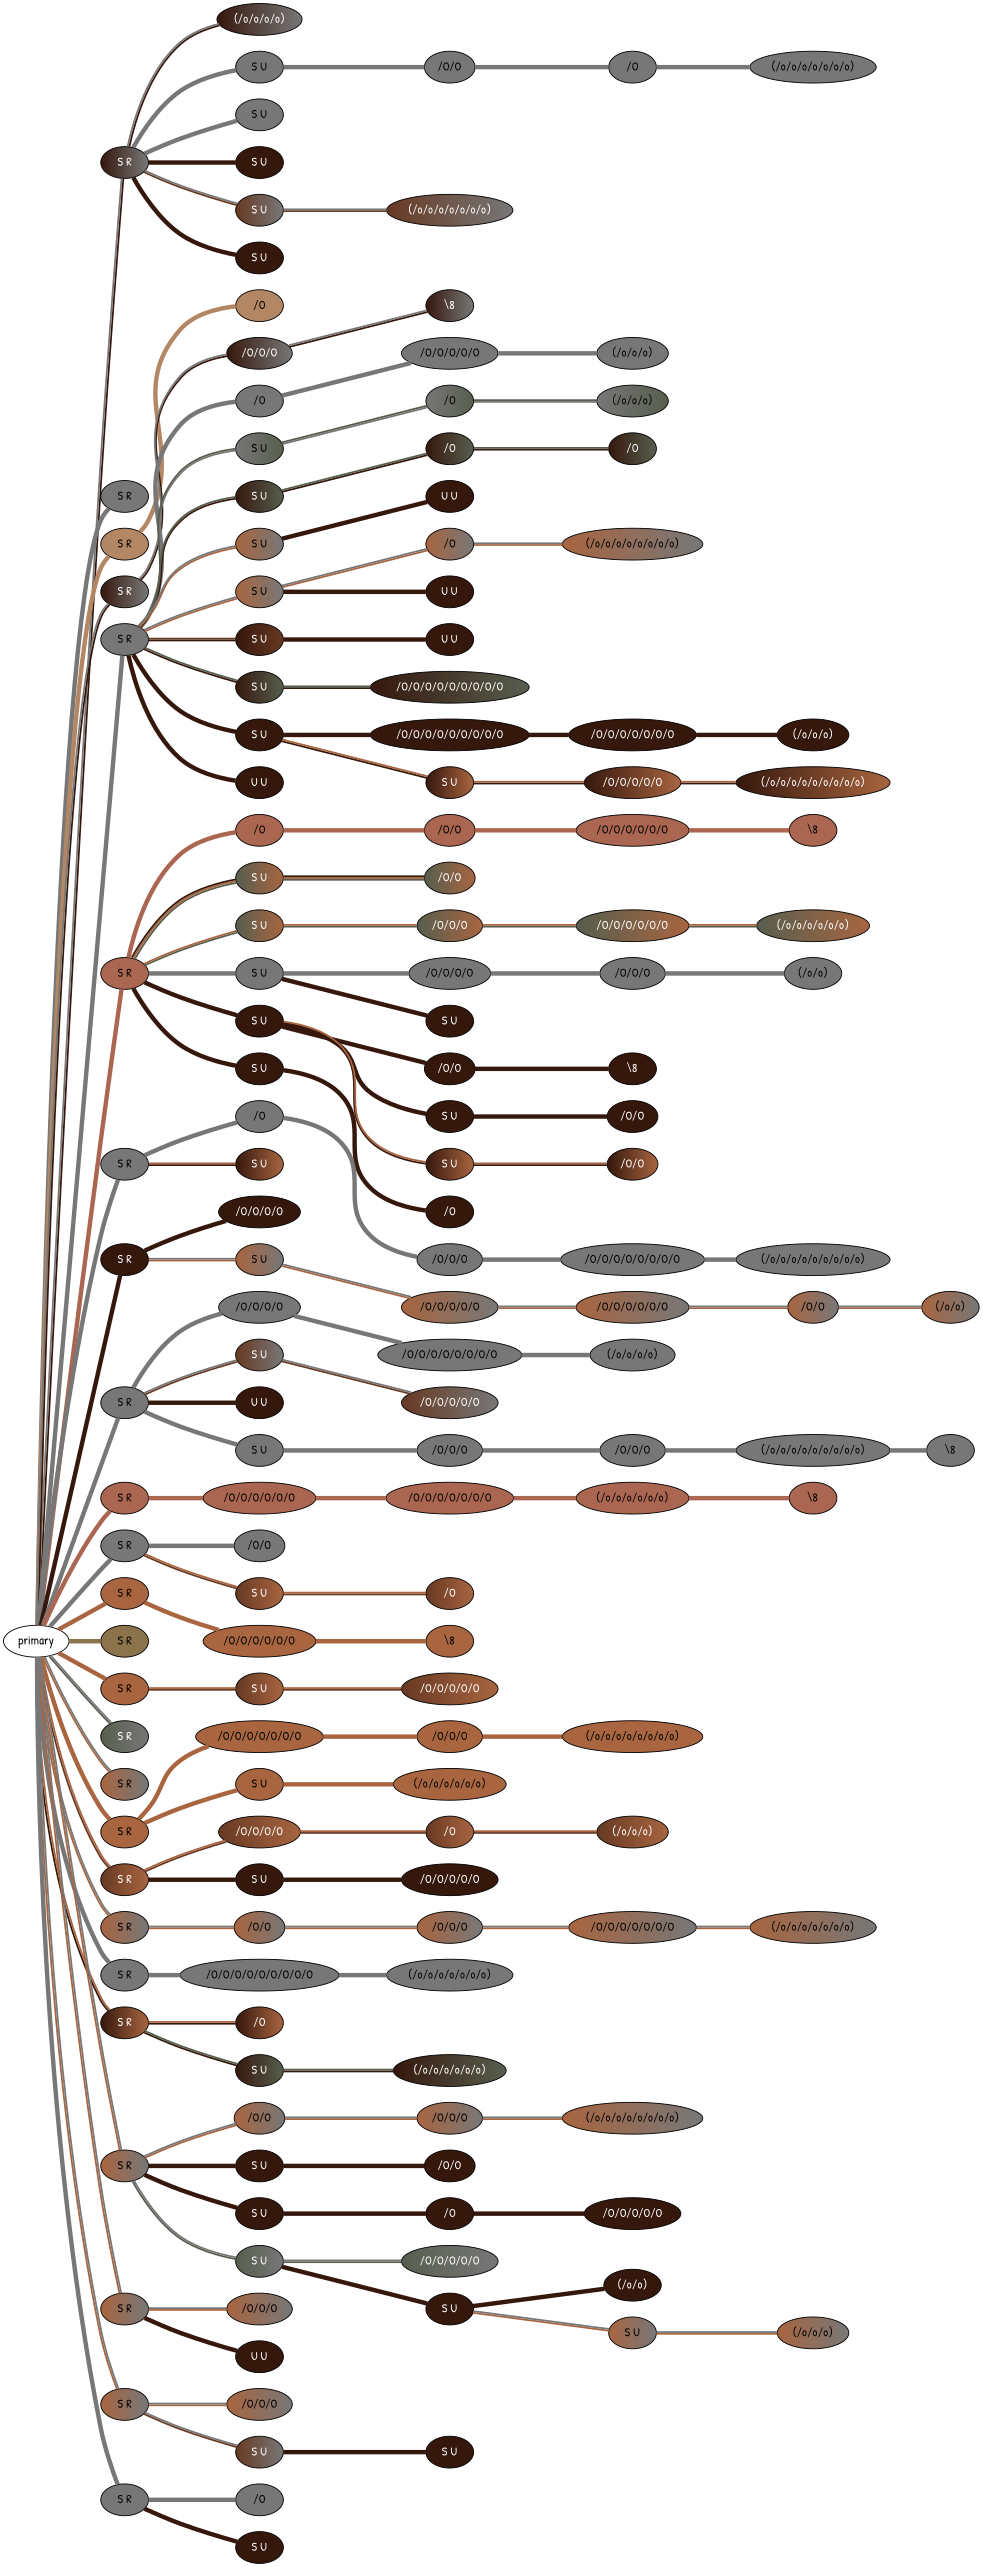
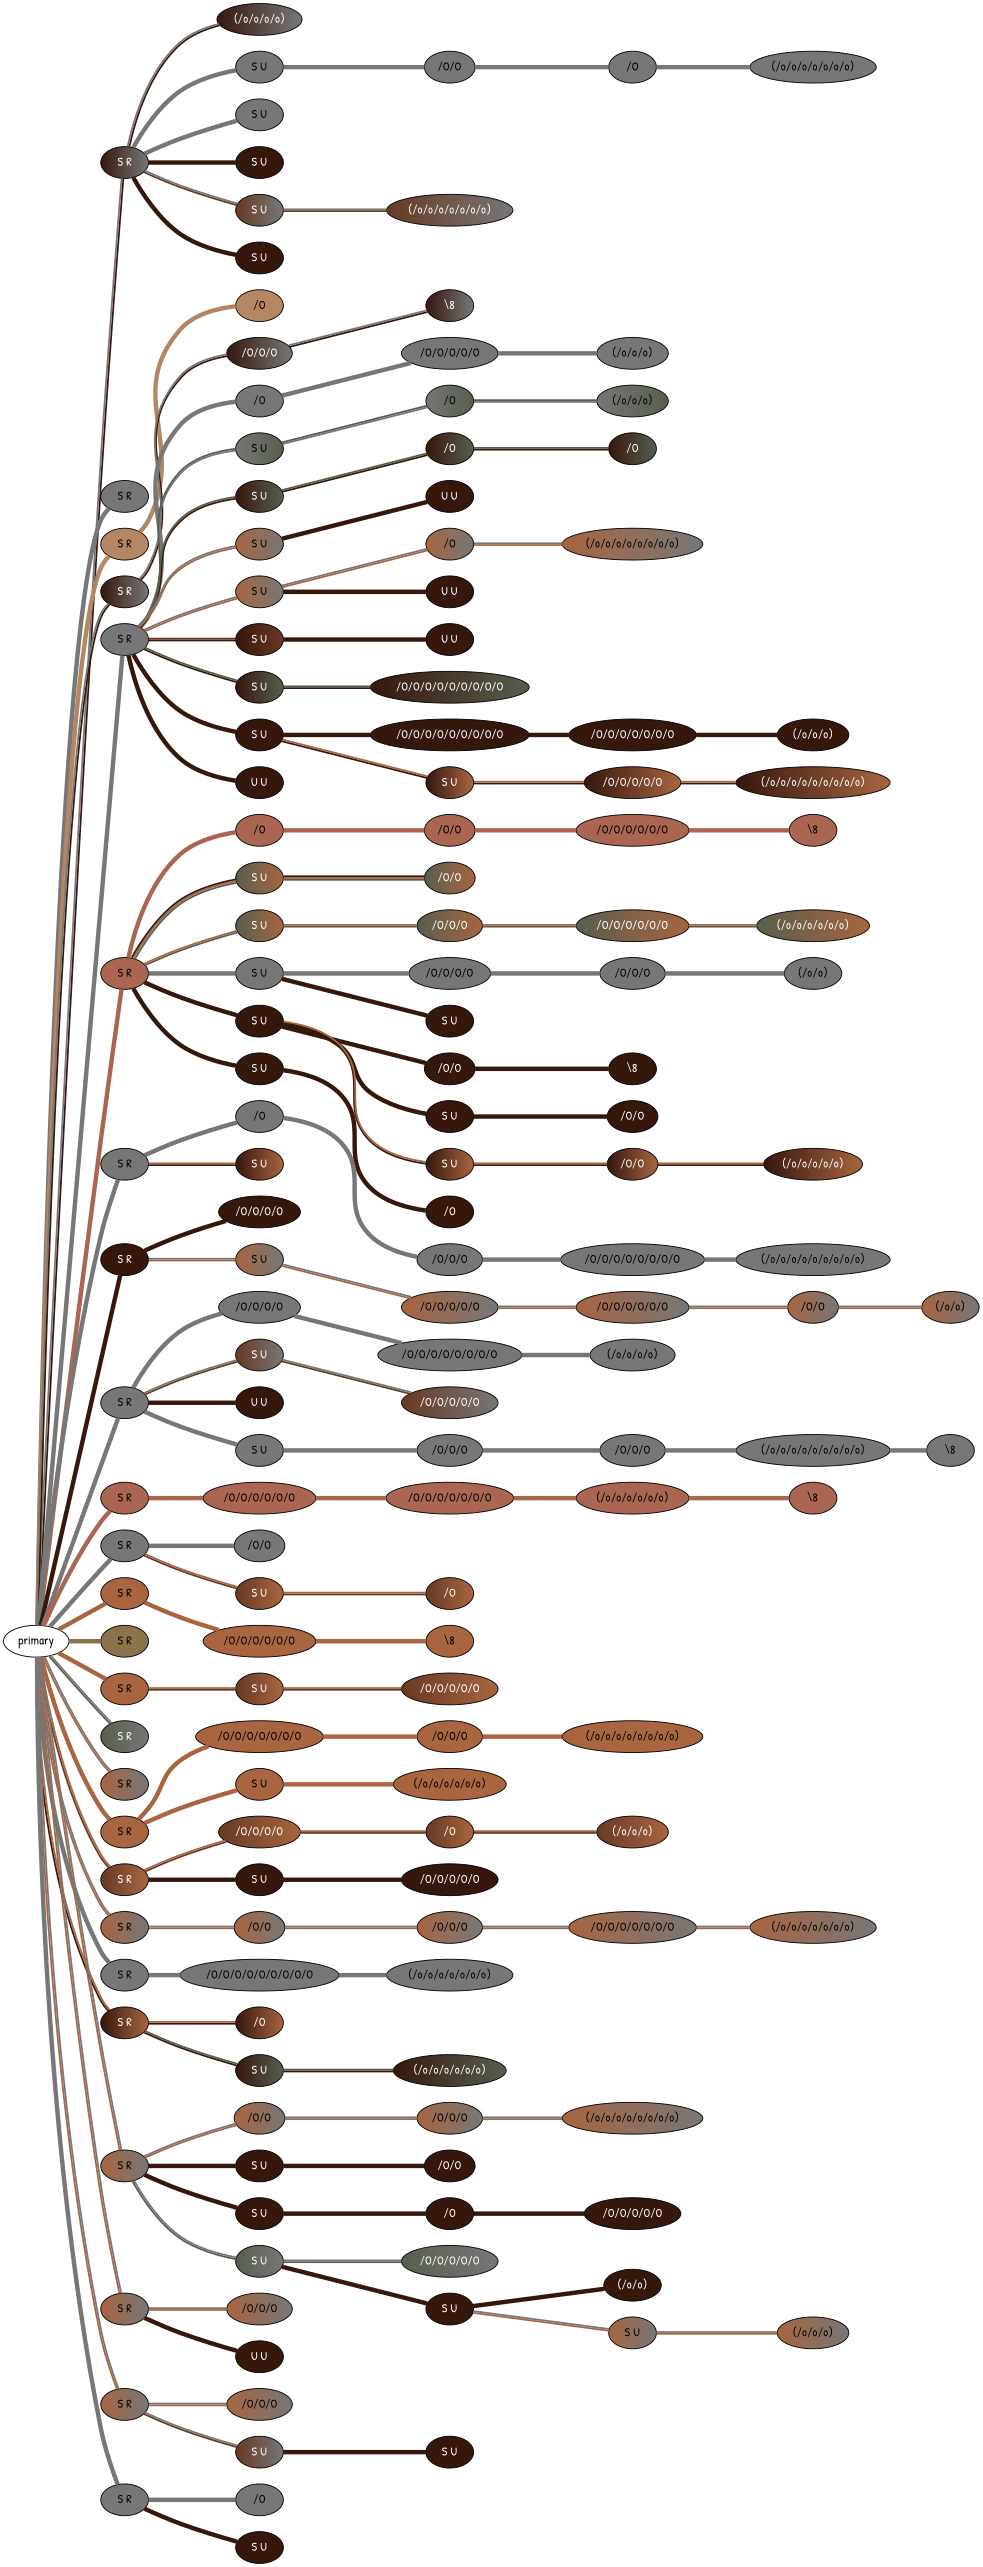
node "(/o/o/o/o/o)": added
